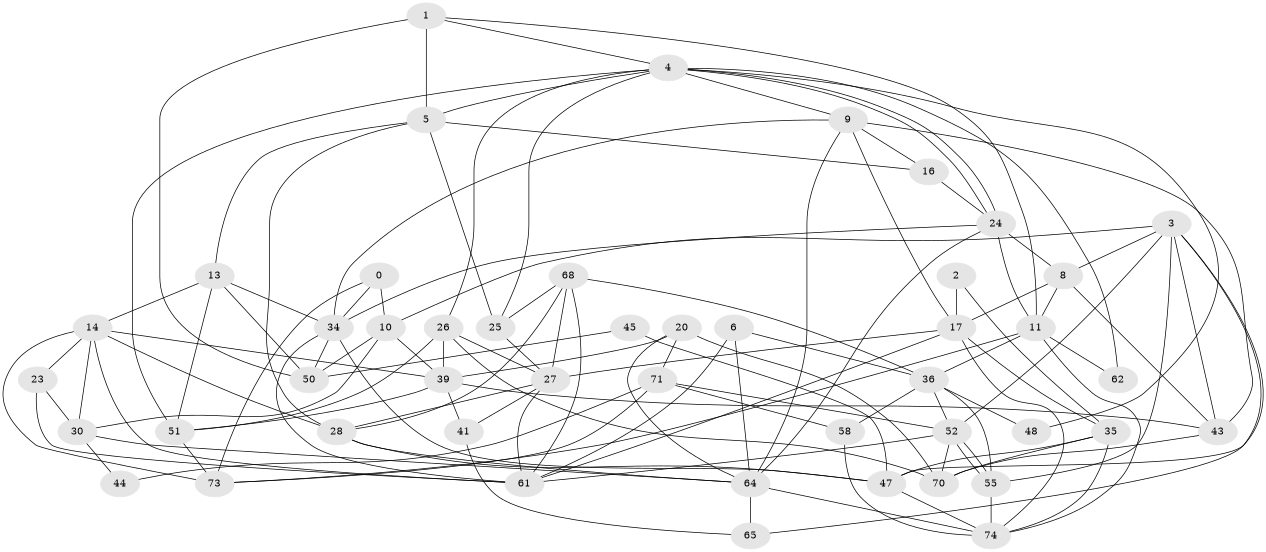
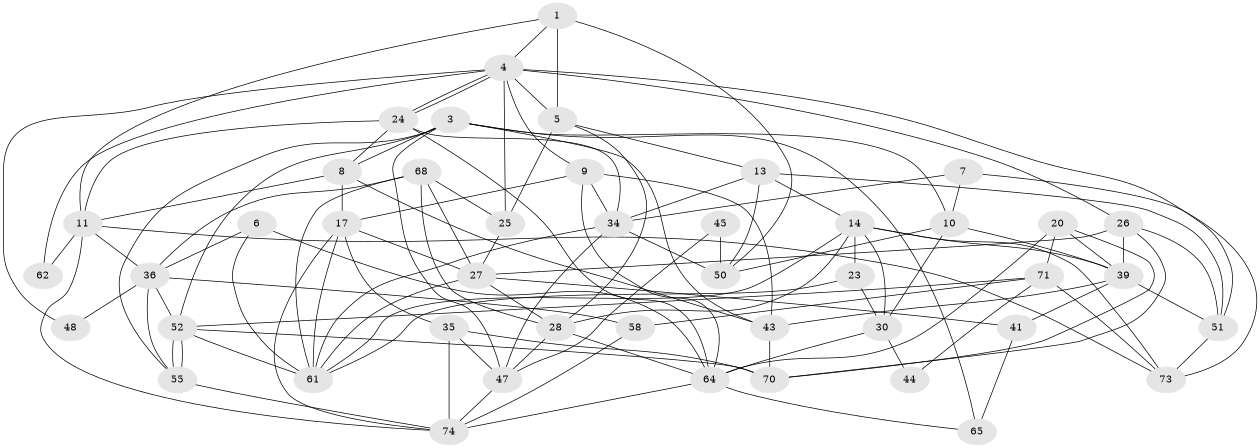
node "16": removed
node "0": label "0" -> "7"
node "2": removed
